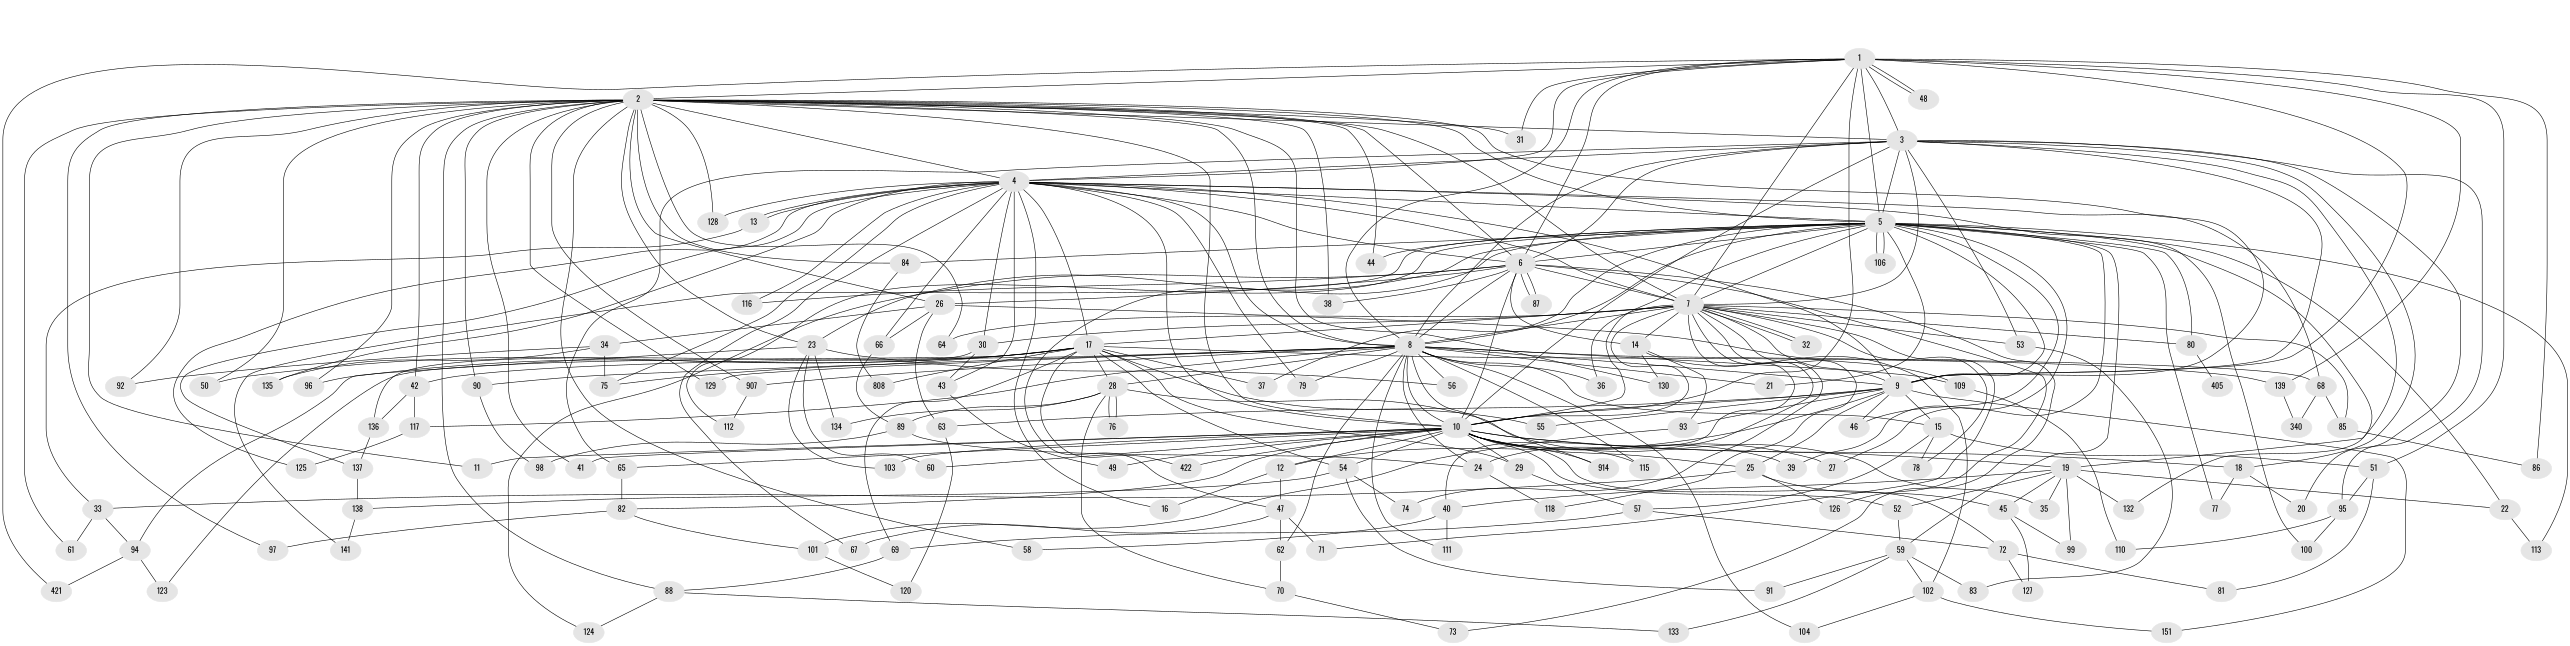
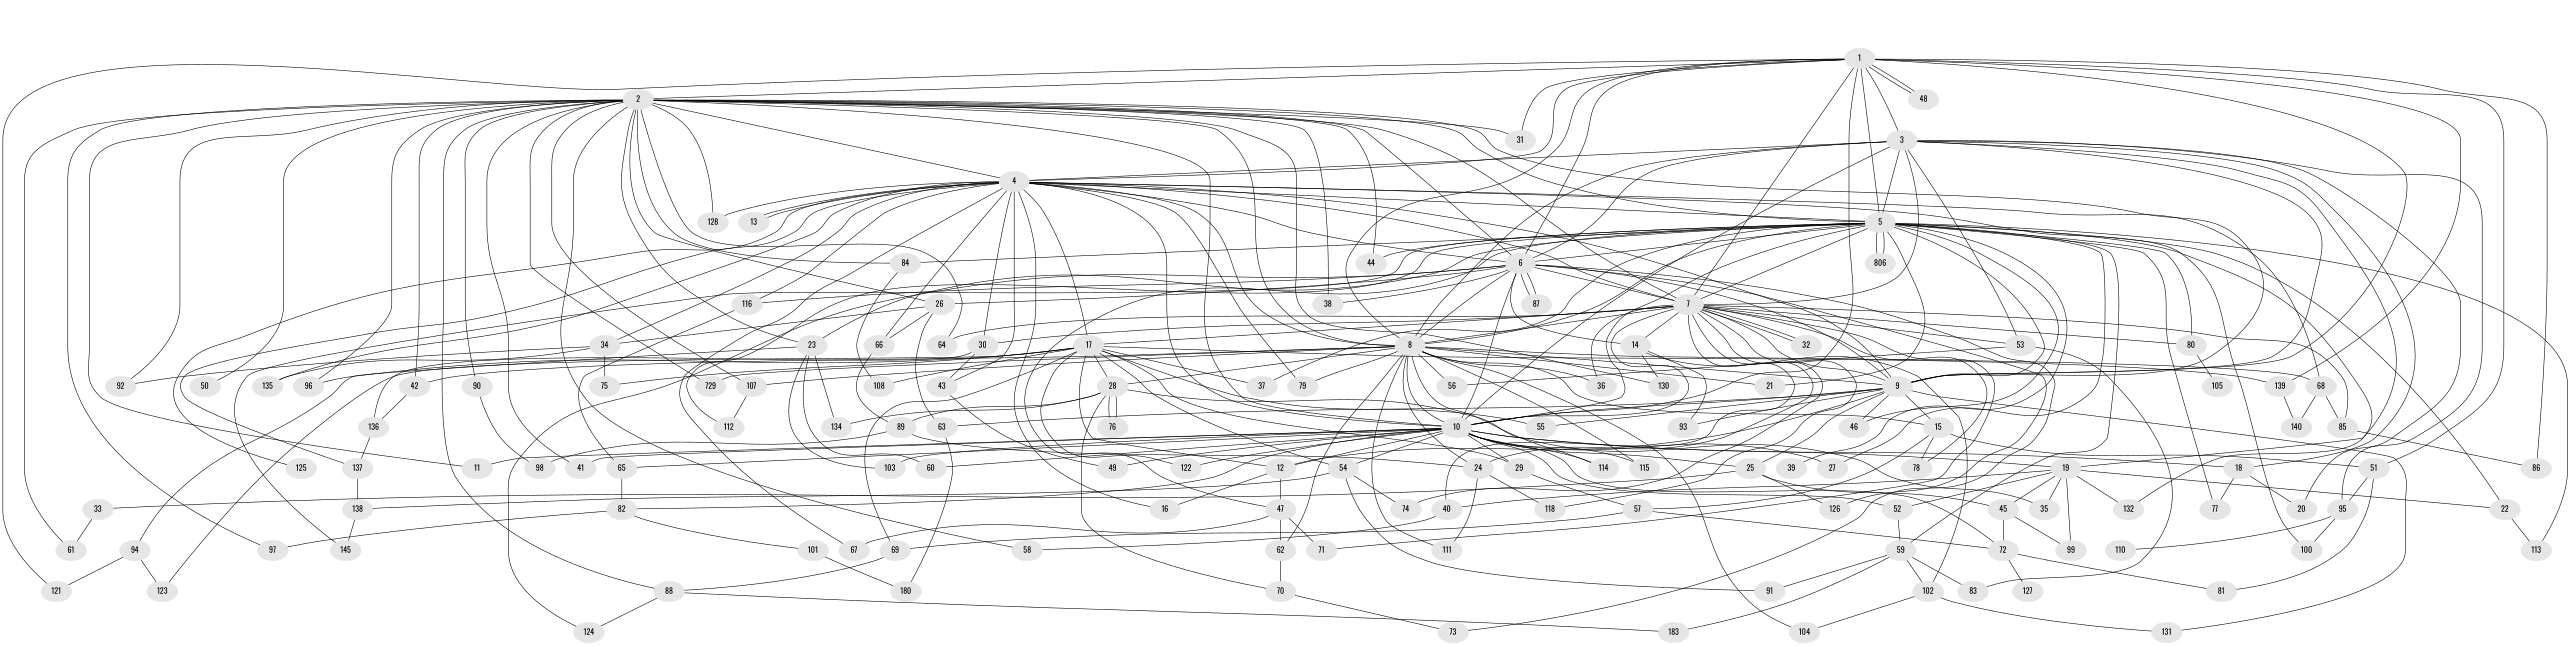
edge "2" -- "3": removed
edge "3" -- "65": now "116" -- "65"
edge "13" -- "33": removed
node "106": label "106" -> "806"
edge "4" -- "75": now "4" -- "34"
edge "6" -- "9": added
edge "17" -- "50": now "17" -- "12"
edge "8" -- "90": removed
edge "23" -- "56": now "53" -- "56"
node "129": label "129" -> "729"
node "907": label "907" -> "107"
node "808": label "808" -> "108"
node "109": removed
node "405": label "405" -> "105"
node "117": removed
node "340": label "340" -> "140"
edge "10" -- "39": removed
node "422": label "422" -> "122"
node "914": label "914" -> "114"
edge "93" -- "101": removed
edge "33" -- "94": removed
edge "40" -- "111": now "24" -- "111"
edge "45" -- "127": now "45" -- "72"
node "141": label "141" -> "145"
node "421": label "421" -> "121"
node "120": label "120" -> "180"
node "133": label "133" -> "183"
node "151": label "151" -> "131"
